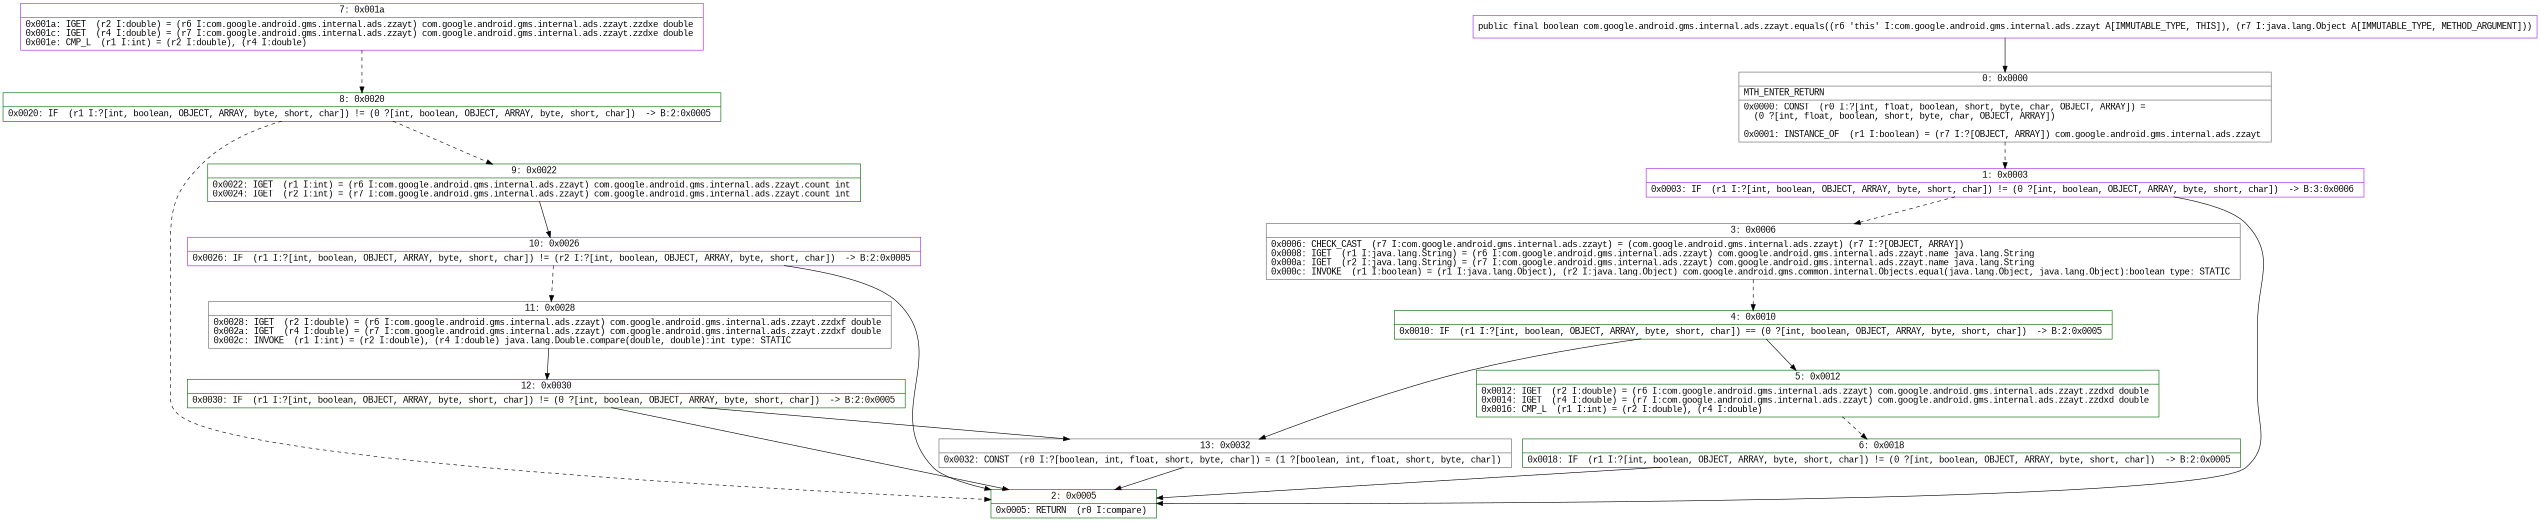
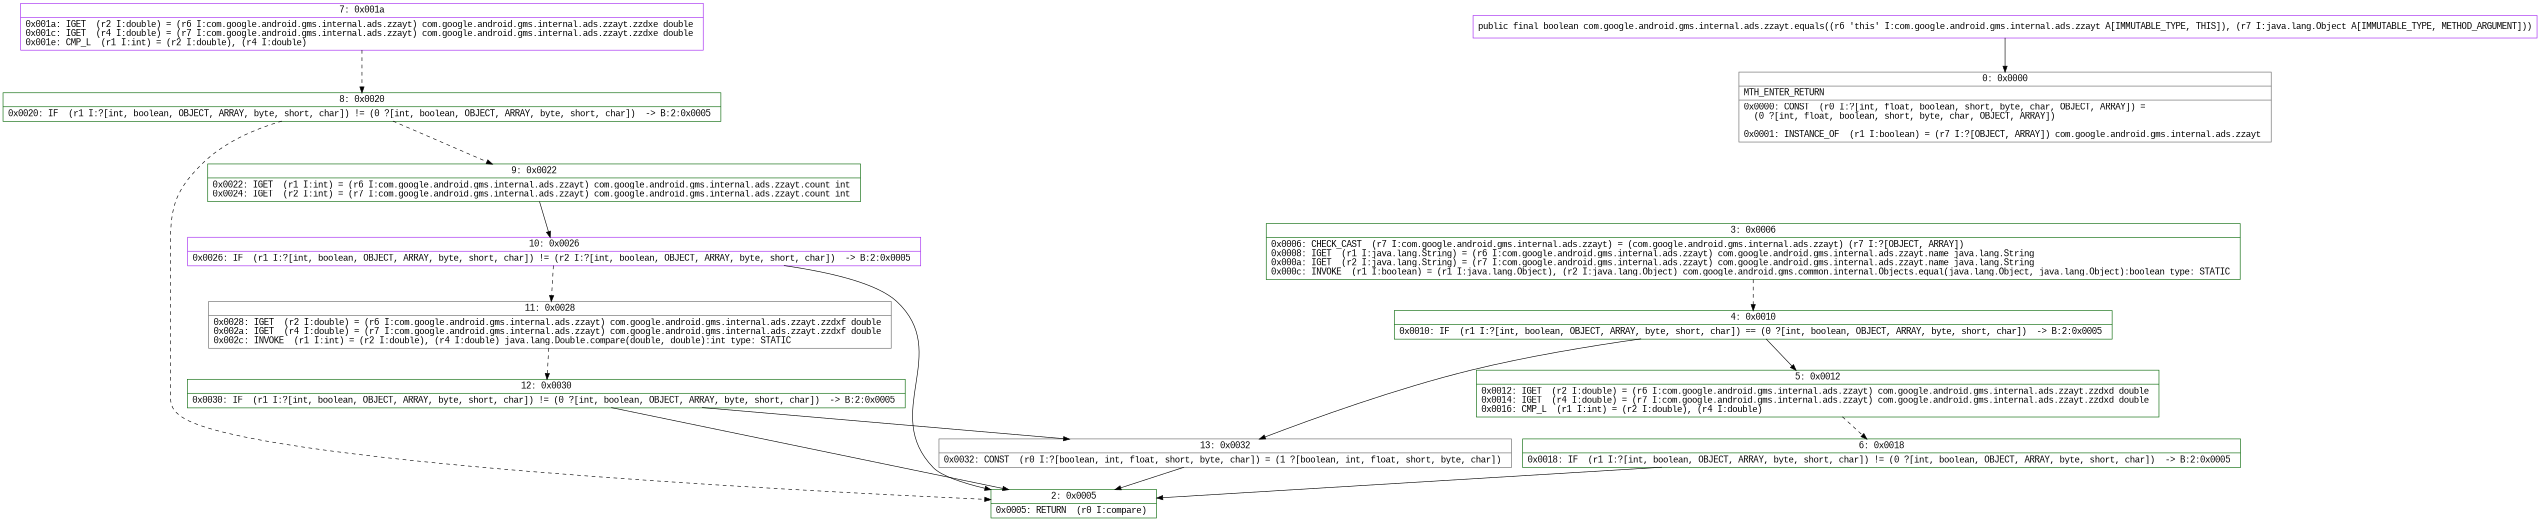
node "1: 0x0003": removed
node "3: 0x0006": color gray40 -> darkgreen
edge "11: 0x0028" -> "12: 0x0030": style solid -> dashed
